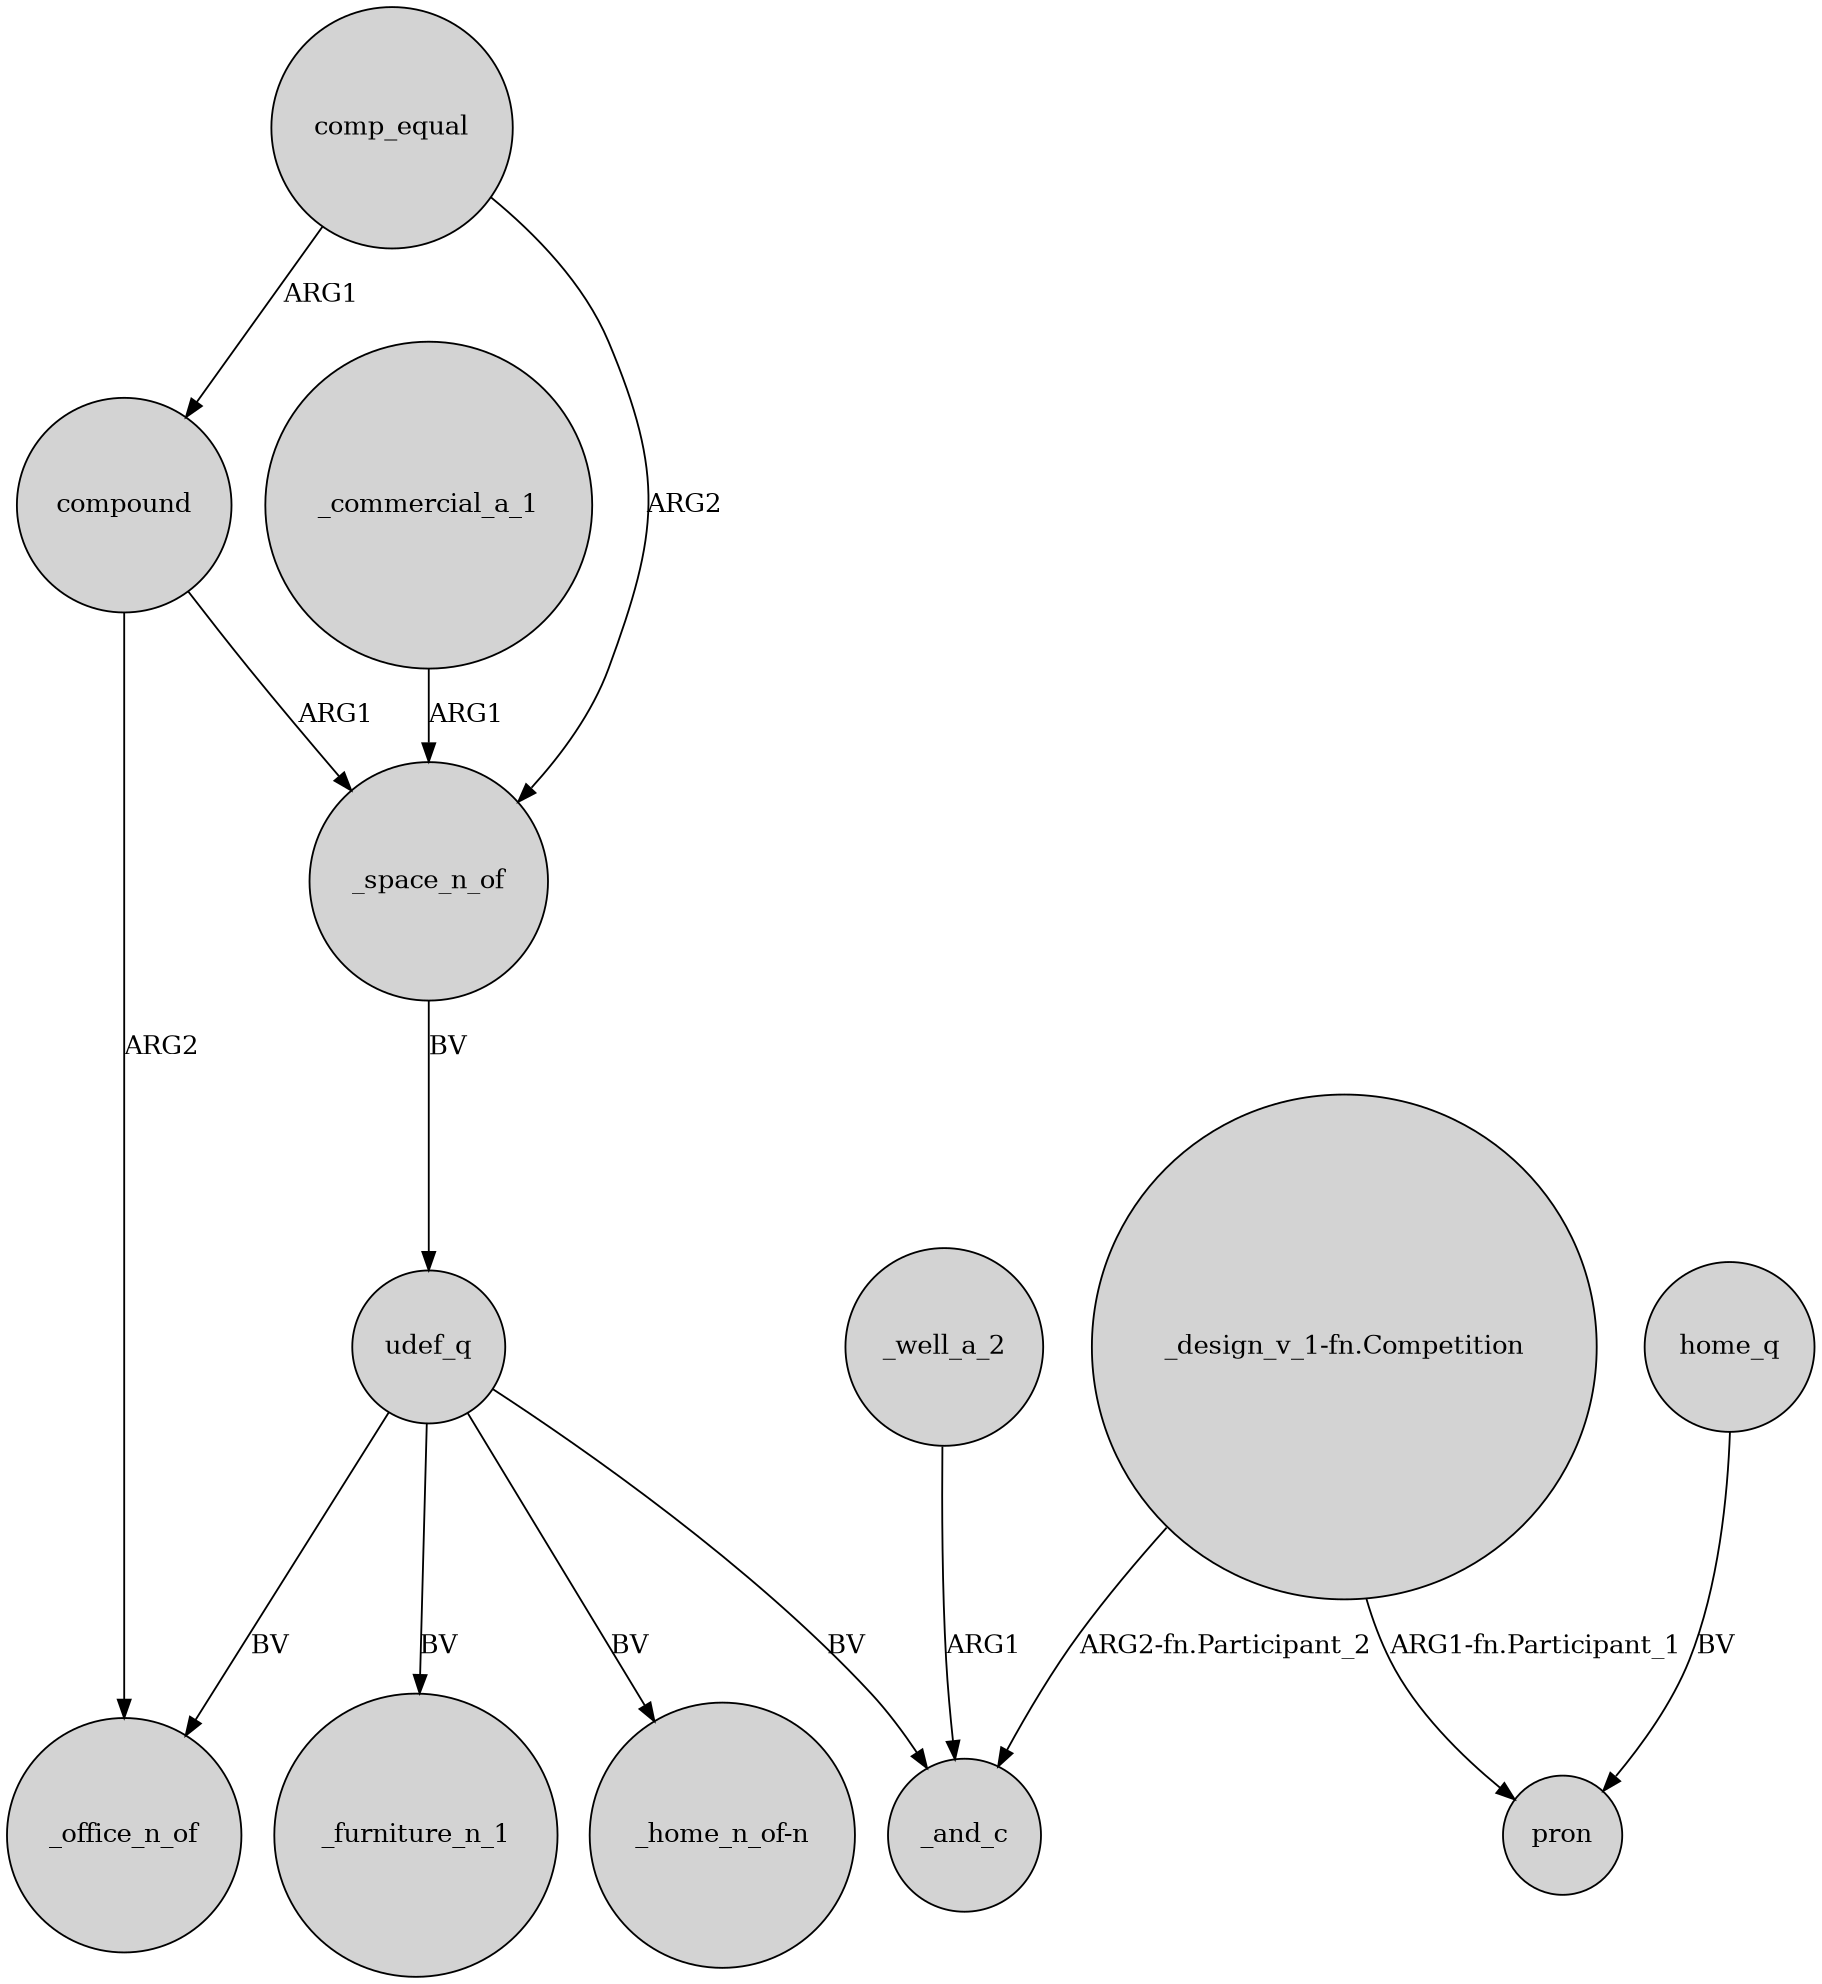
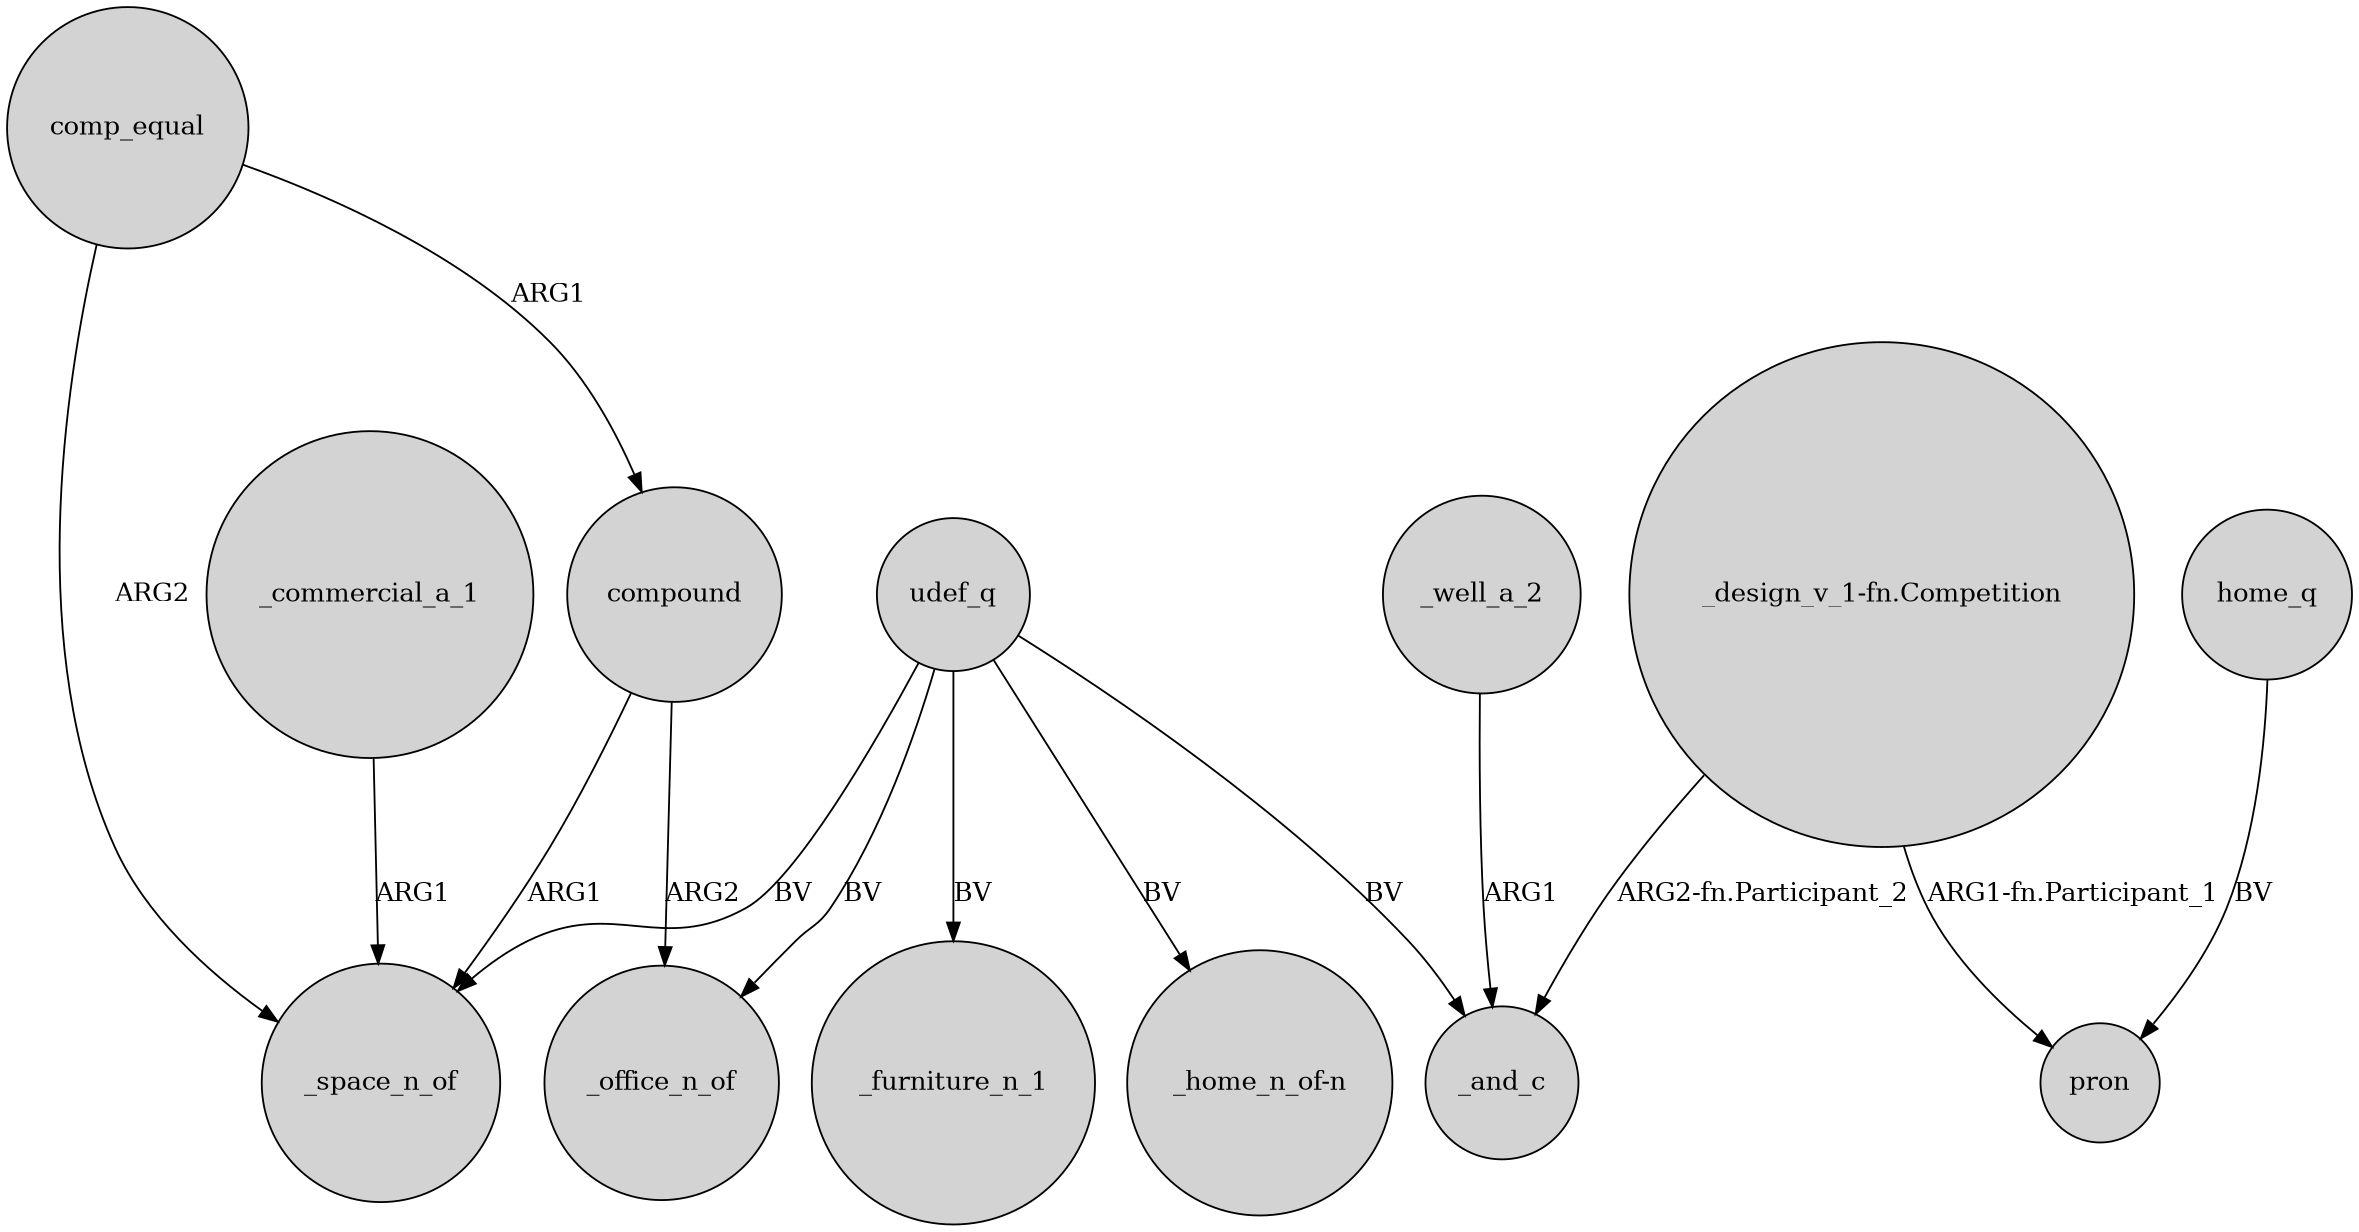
edge "_space_n_of" -> "udef_q": reversed
